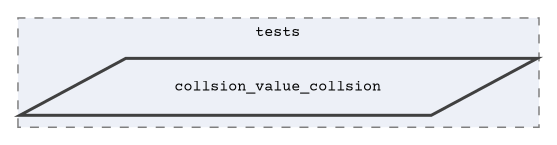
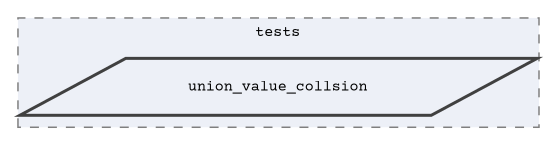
node "collsion_value_collsion": label "collsion_value_collsion" -> "union_value_collsion"
